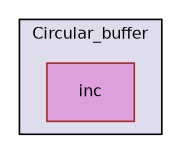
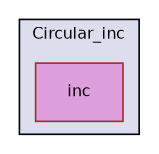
cluster "Circular_buffer": label "Circular_buffer" -> "Circular_inc"
